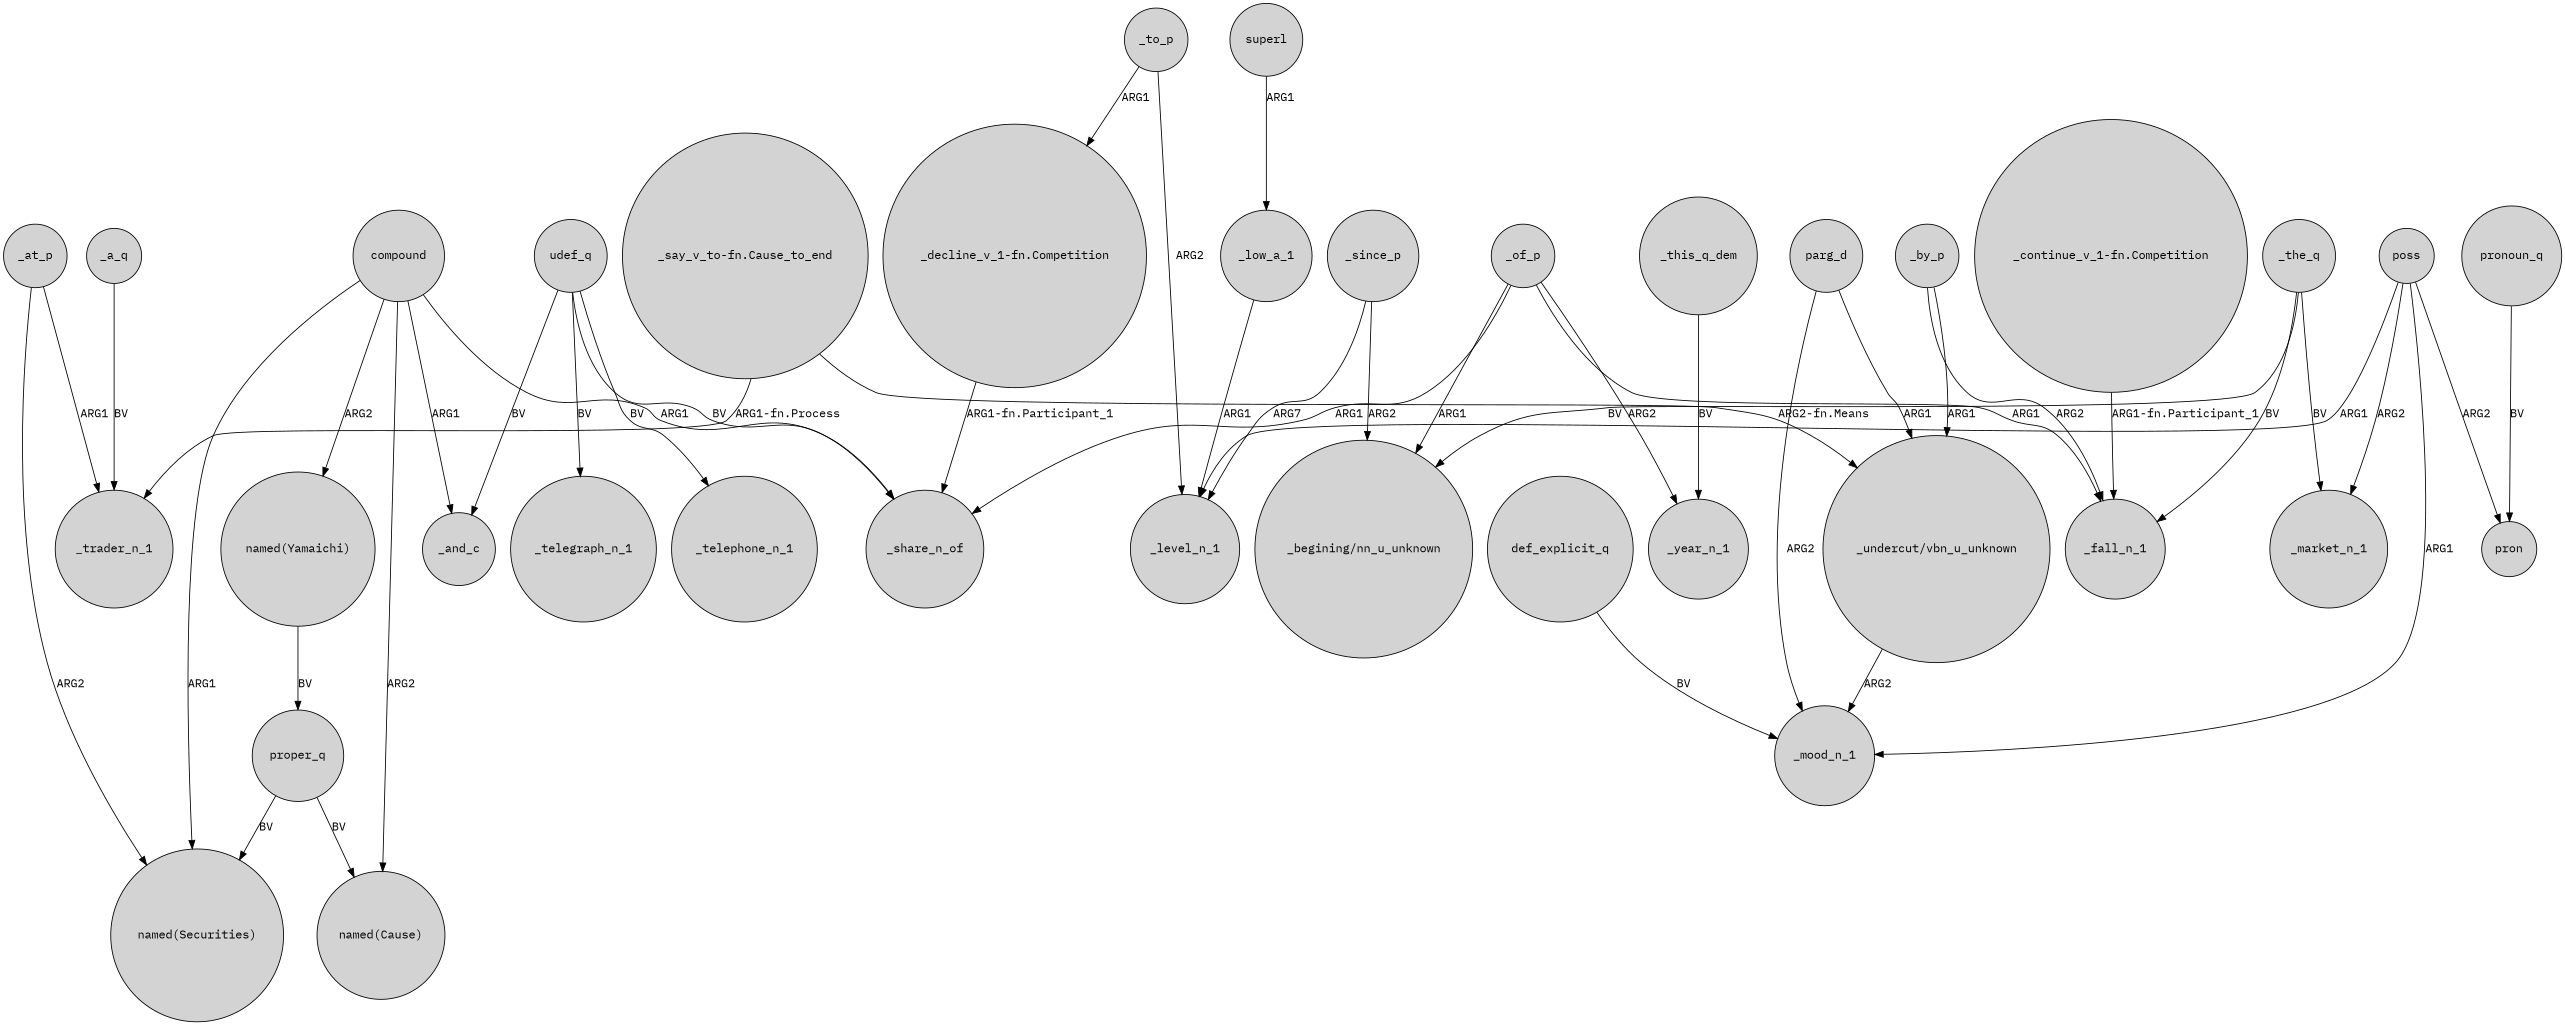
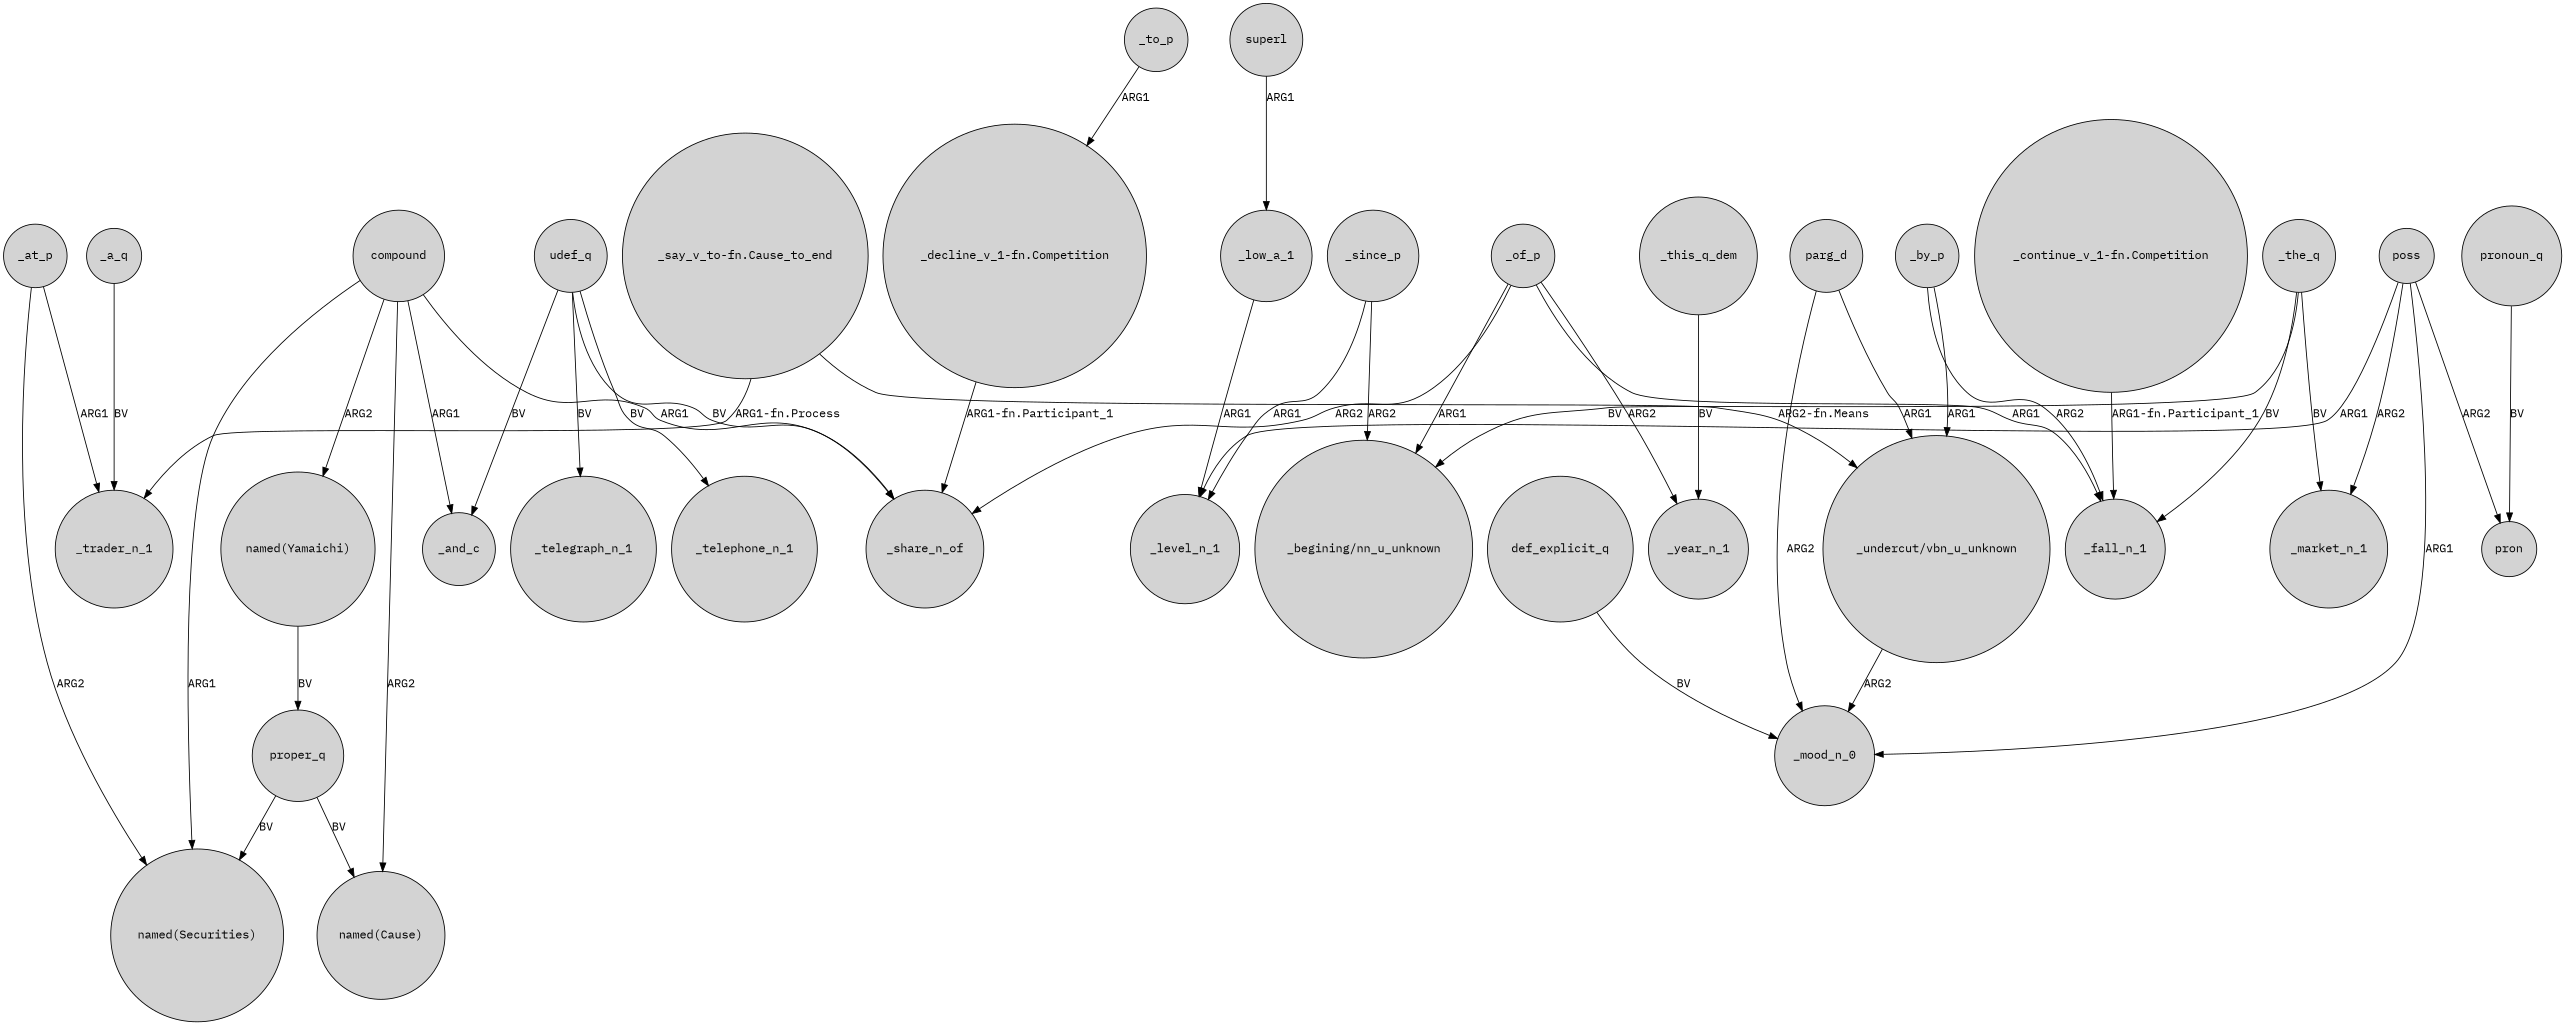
edge "_to_p" -> "_level_n_1": removed, label "ARG2"
edge "_since_p" -> "_level_n_1": label "ARG7" -> "ARG1"
edge "_of_p" -> "_share_n_of": label "ARG1" -> "ARG2"
node "_mood_n_1": label "_mood_n_1" -> "_mood_n_0"
